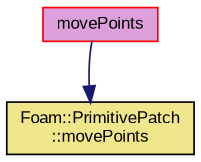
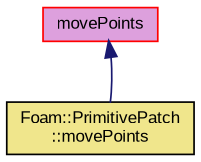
edge "movePoints" -> "Foam::PrimitivePatch ::movePoints": reversed
